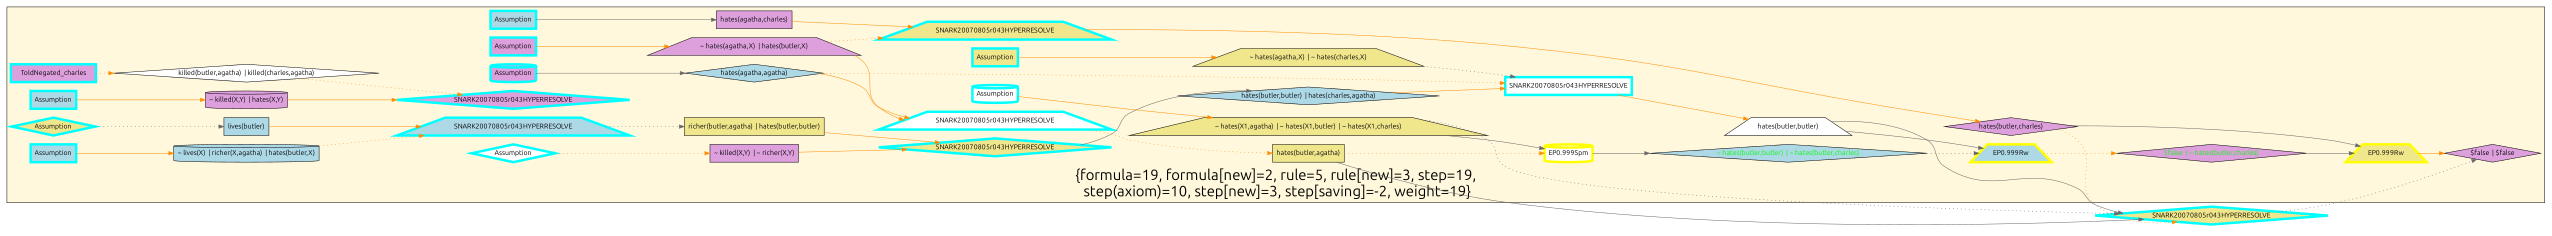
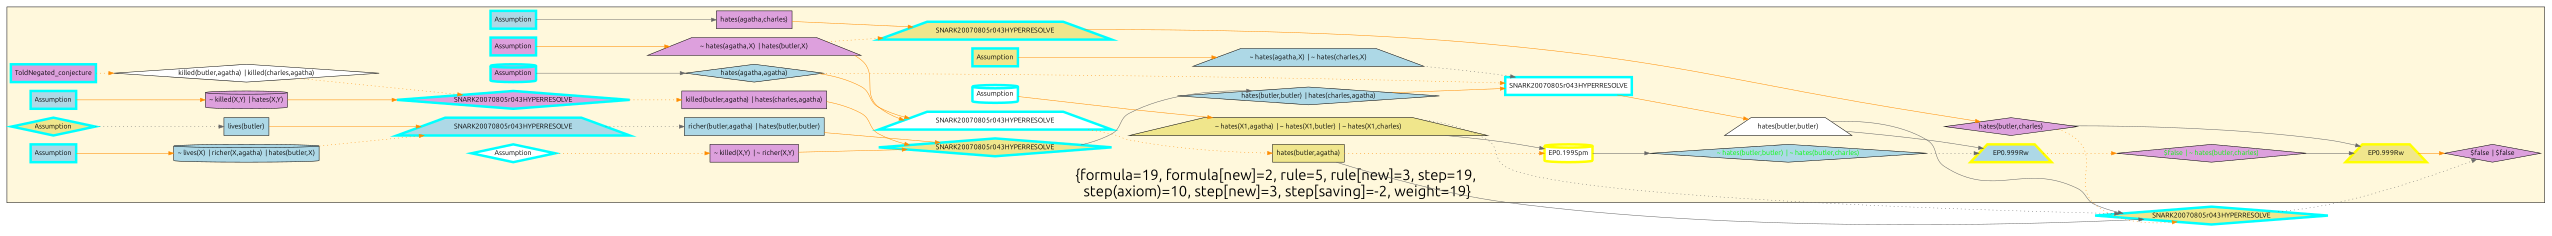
node "~ hates(agatha,X)  | ~ hates(charles,X)": fillcolor khaki -> lightblue
node "ToldNegated_charles": label "ToldNegated_charles" -> "ToldNegated_conjecture"
node "killed(butler,agatha)  | hates(charles,agatha)": added
node "richer(butler,agatha)  | hates(butler,butler)": fillcolor khaki -> lightblue
node "EP0.999Spm": label "EP0.999Spm" -> "EP0.199Spm"
